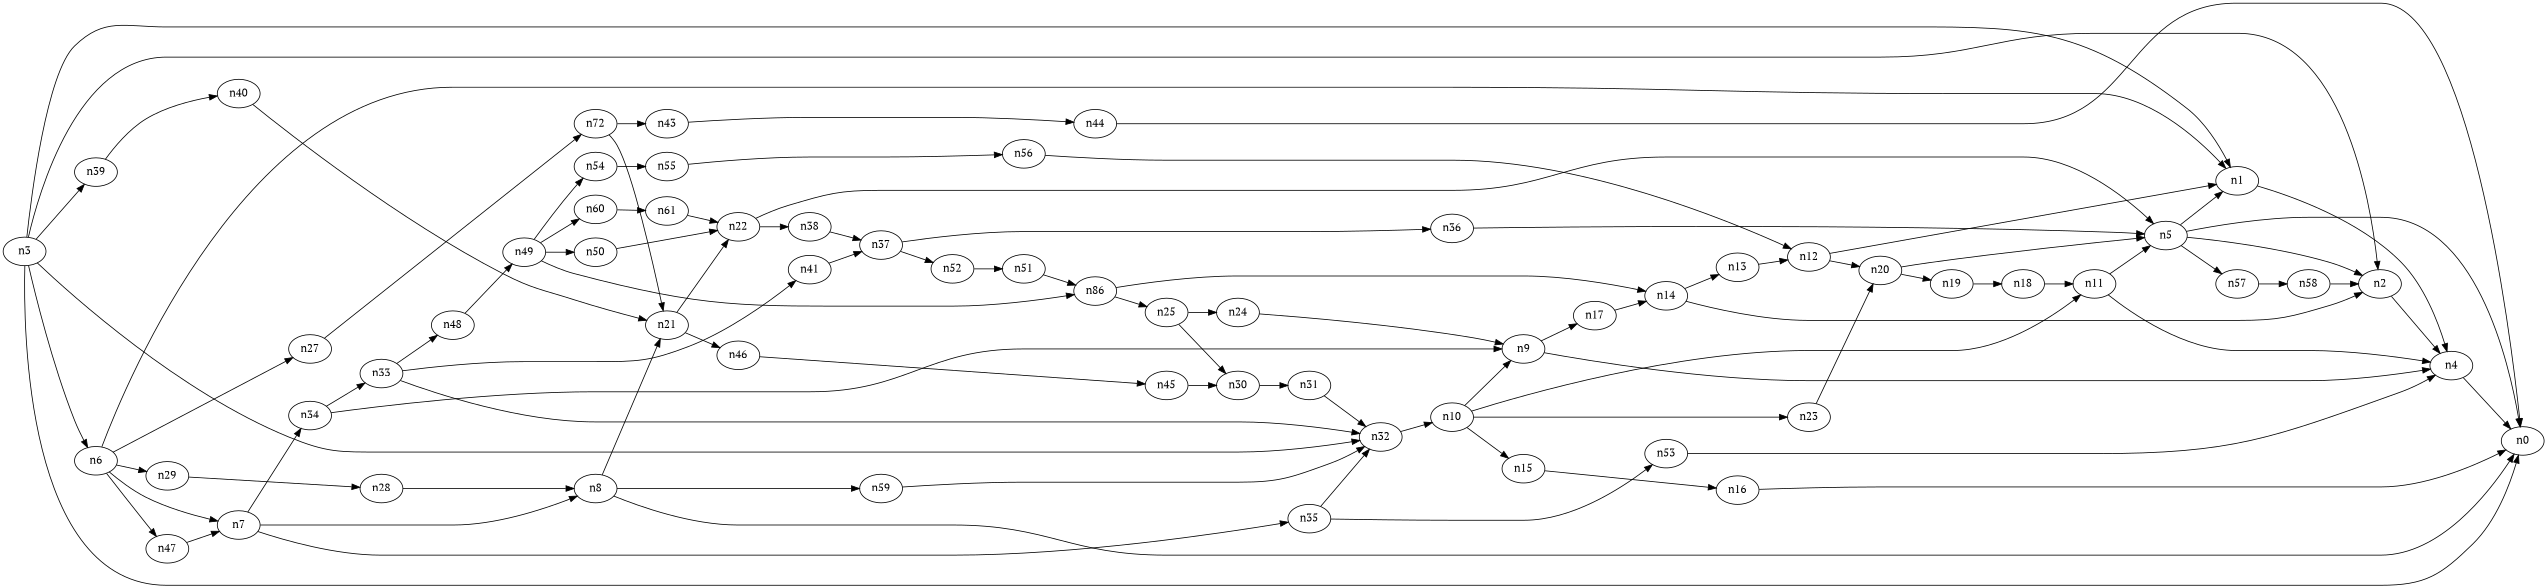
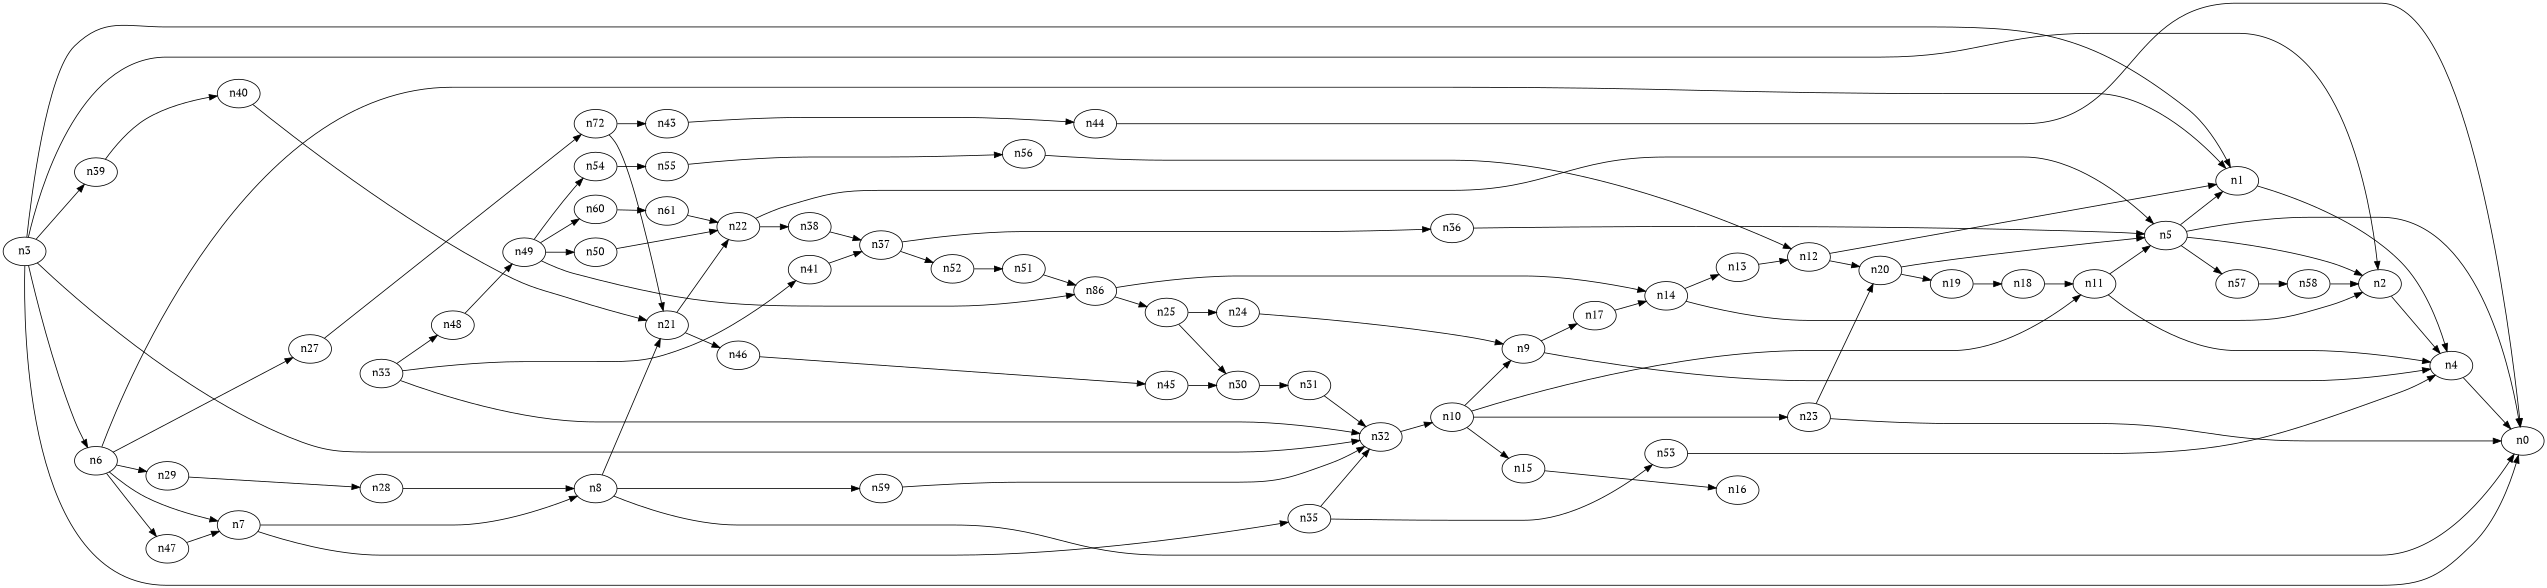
node "n34": removed
edge "n16" -> "n0": now "n23" -> "n0"
